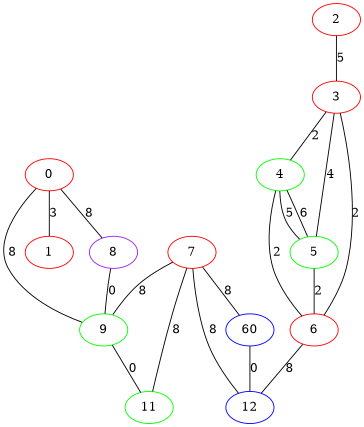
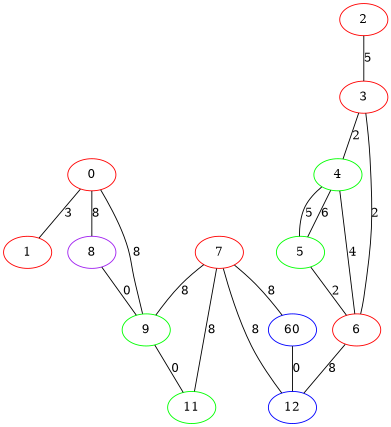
edge "3" -- "5": removed, label "4"
edge "4" -- "6": label "2" -> "4"
